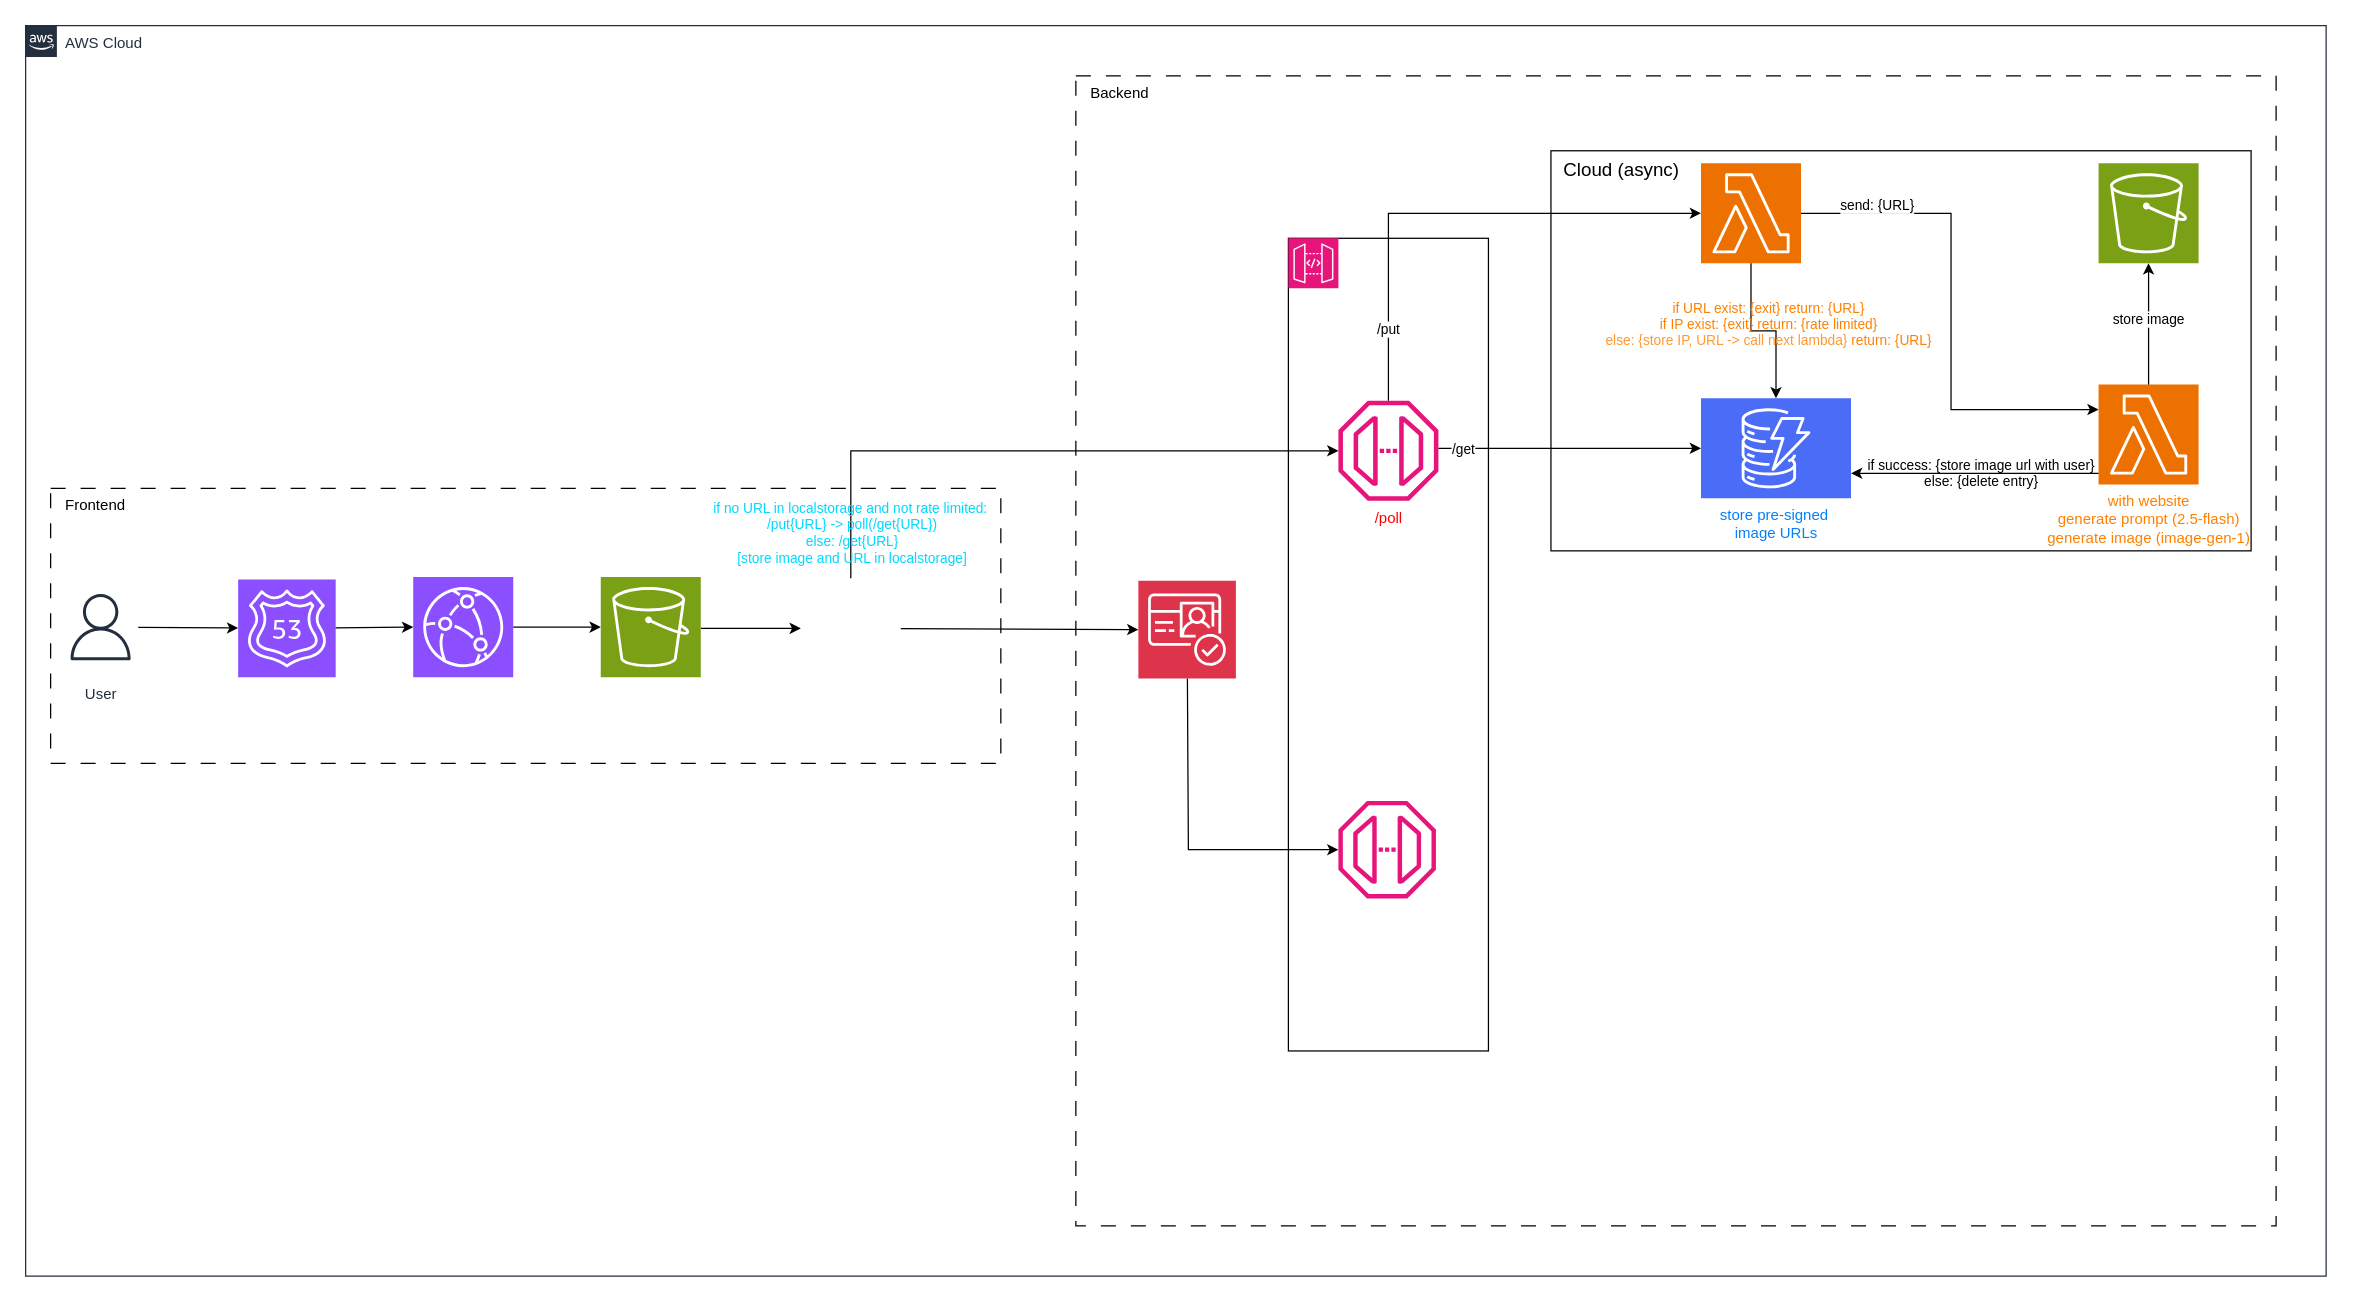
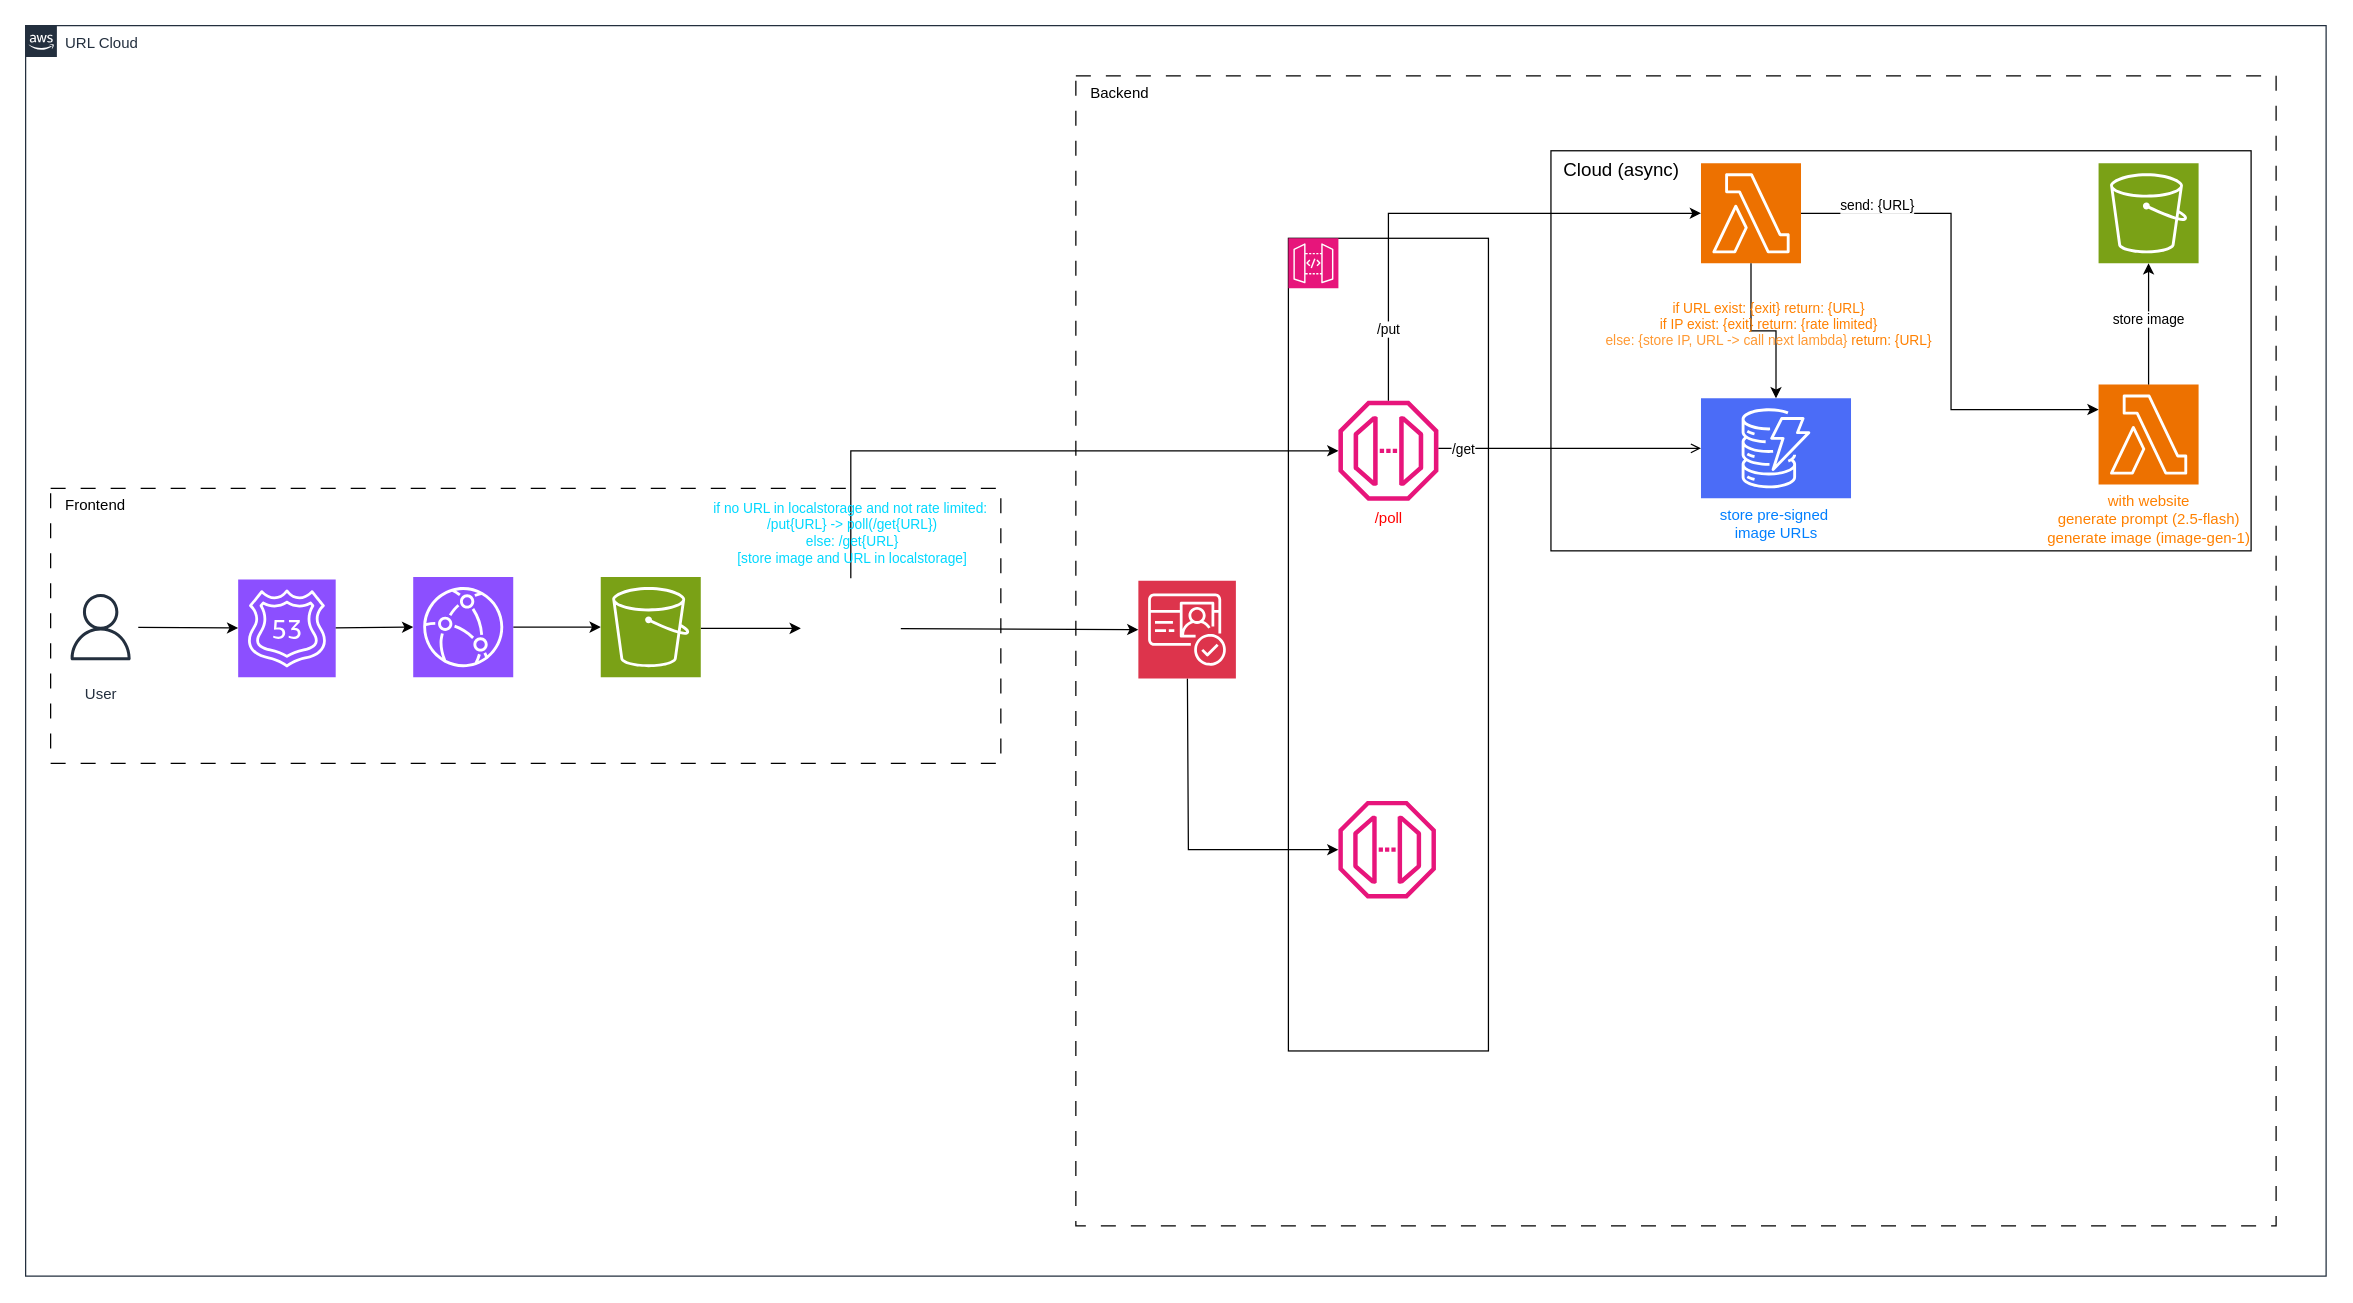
node "AWS Cloud": label "AWS Cloud" -> "URL Cloud"
edge "/poll" -> "store pre-signed image URLs": arrowhead classic -> open
edge "with website generate prompt (2.5-flash) generate image (image-gen-1)" -> "store pre-signed image URLs": removed, label "if success: {store image url with user} else: {delete entry}"
